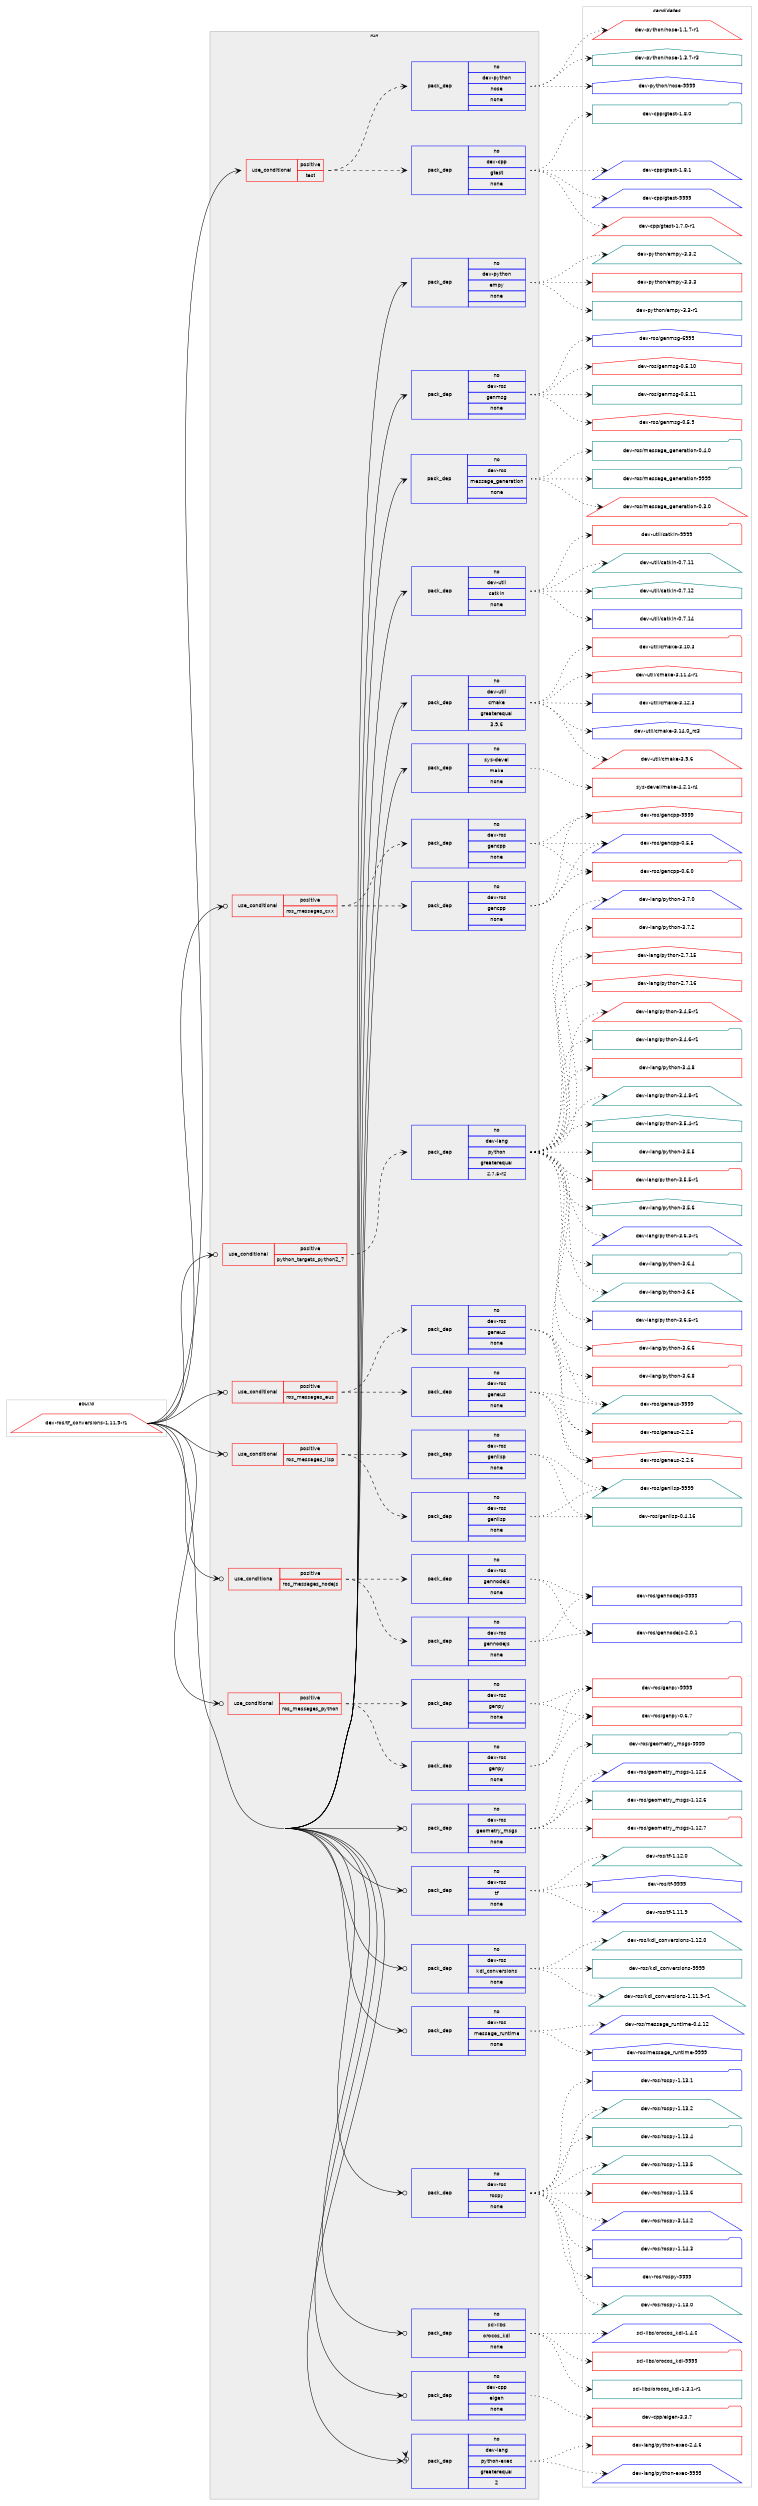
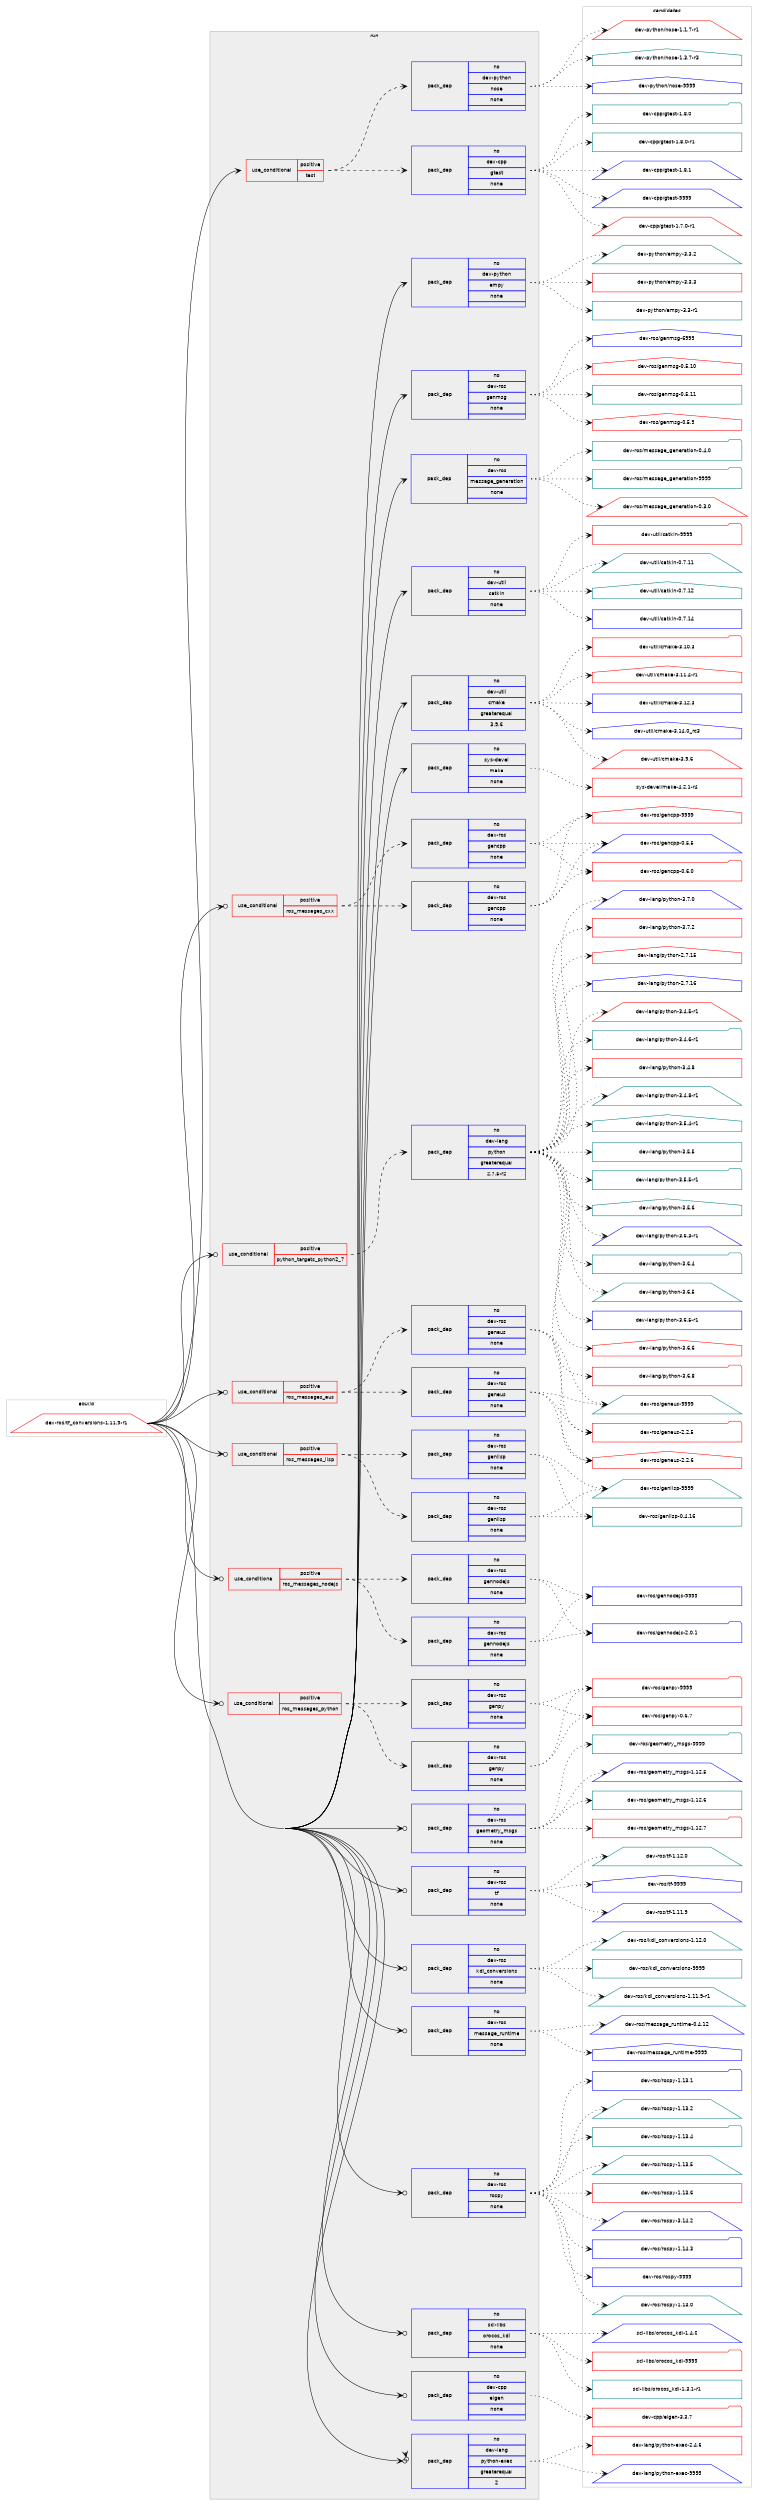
node "dev-cpp/gtest-1.8.0-r1": added
node "dev-lang/python-2.7.16": color red -> blue
node "dev-lang/python-3.5.5-r1": color red -> teal
